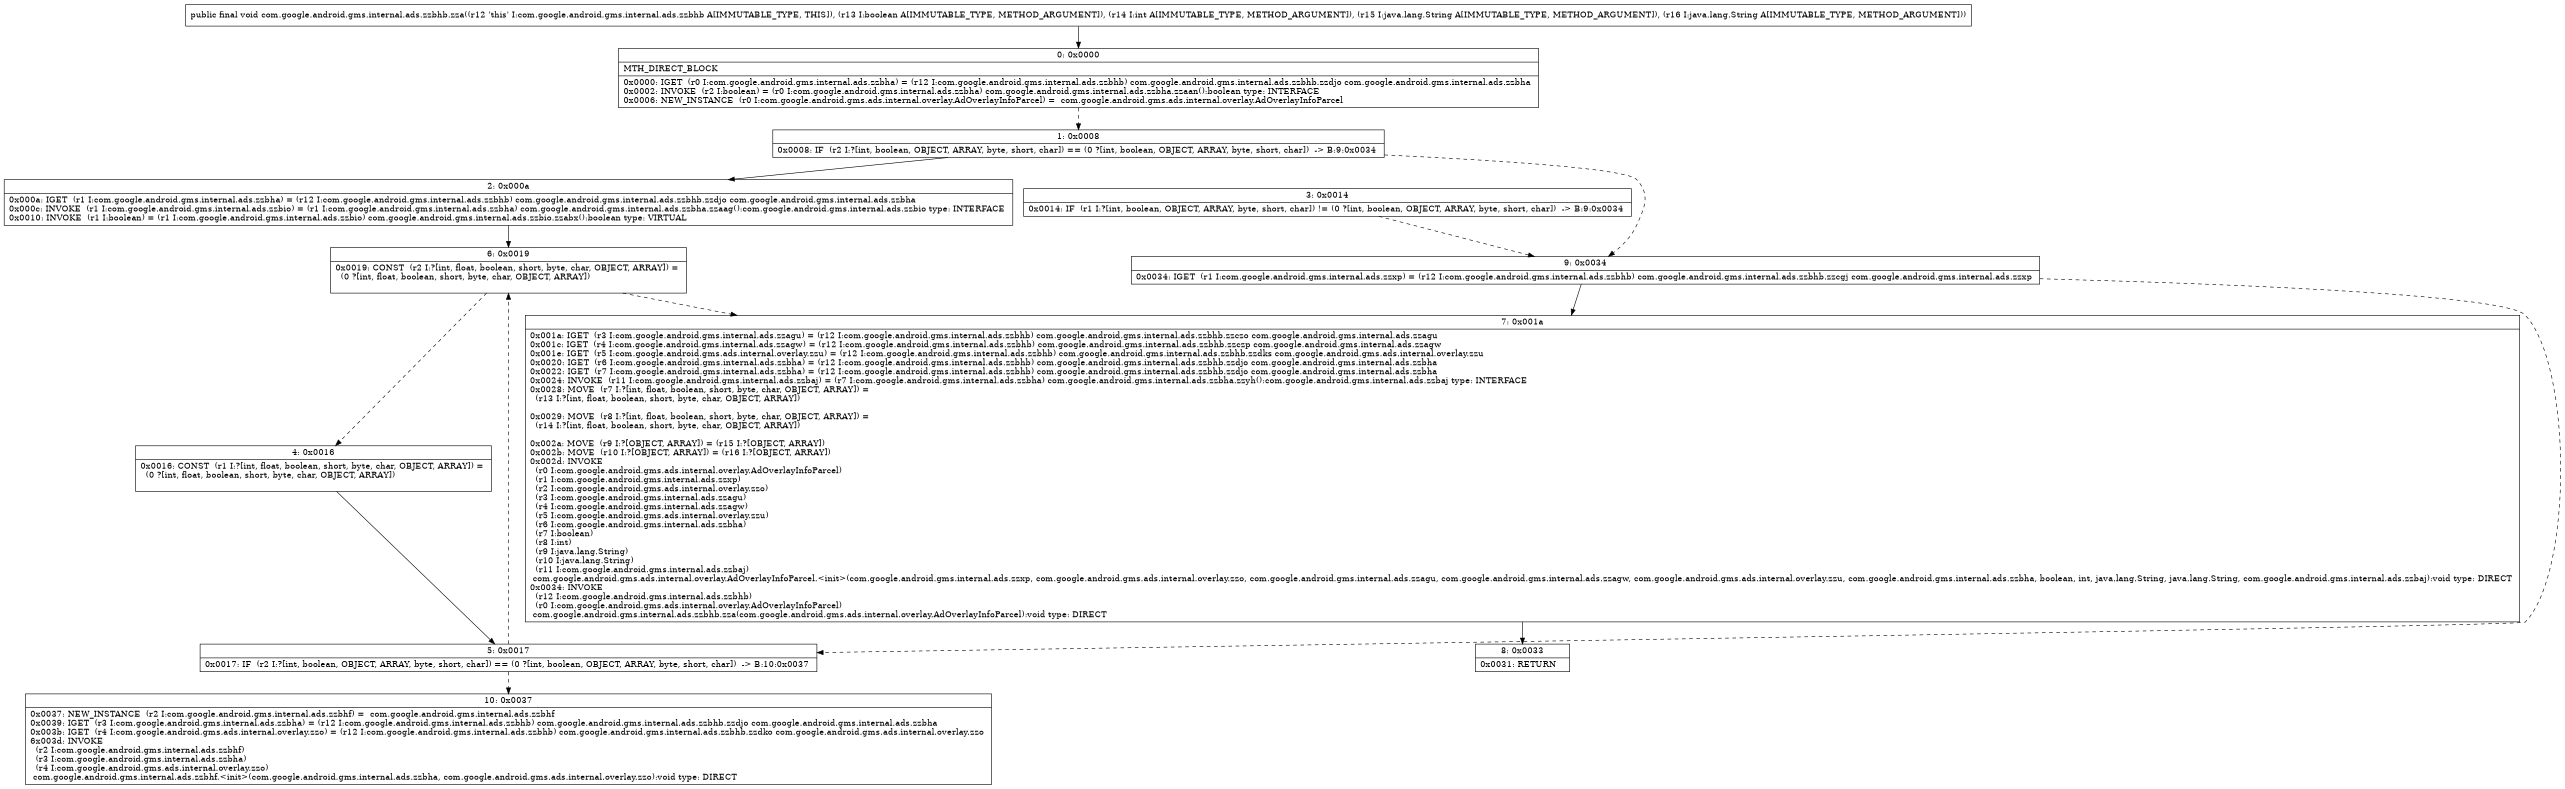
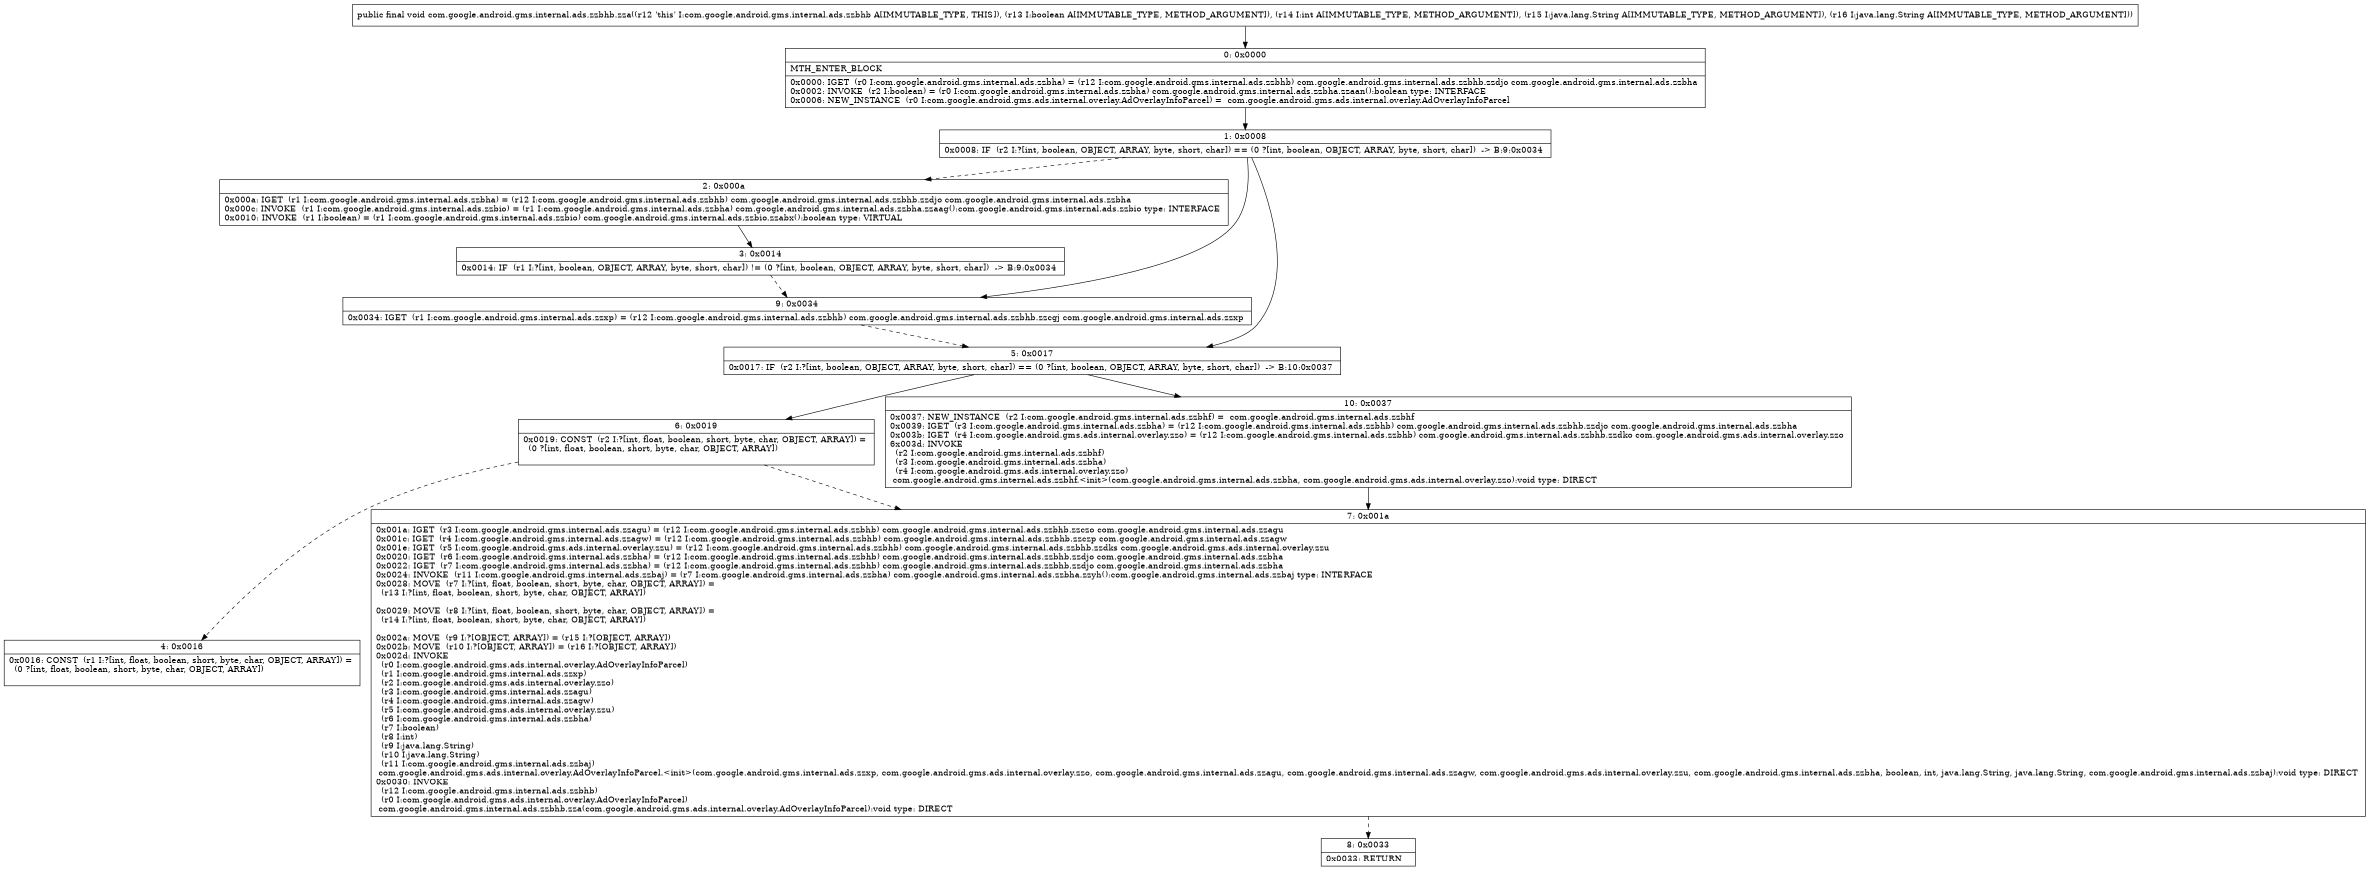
node "0: 0x0000": text "MTH_DIRECT_BLOCK" -> "MTH_ENTER_BLOCK"
edge "0: 0x0000" -> "1: 0x0008": style dashed -> solid
edge "1: 0x0008" -> "9: 0x0034": style dashed -> solid
edge "1: 0x0008" -> "2: 0x000a": style solid -> dashed
edge "2: 0x000a" -> "6: 0x0019": now "2: 0x000a" -> "3: 0x0014"
edge "9: 0x0034" -> "7: 0x001a": now "10: 0x0037" -> "7: 0x001a"
edge "5: 0x0017" -> "6: 0x0019": style dashed -> solid
edge "4: 0x0016" -> "5: 0x0017": now "1: 0x0008" -> "5: 0x0017"
node "7: 0x001a": text "0x0034: INVOKE" -> "0x0030: INVOKE"
edge "7: 0x001a" -> "8: 0x0033": style solid -> dashed
node "8: 0x0033": text "0x0031: RETURN" -> "0x0033: RETURN"
edge "5: 0x0017" -> "10: 0x0037": style dashed -> solid
